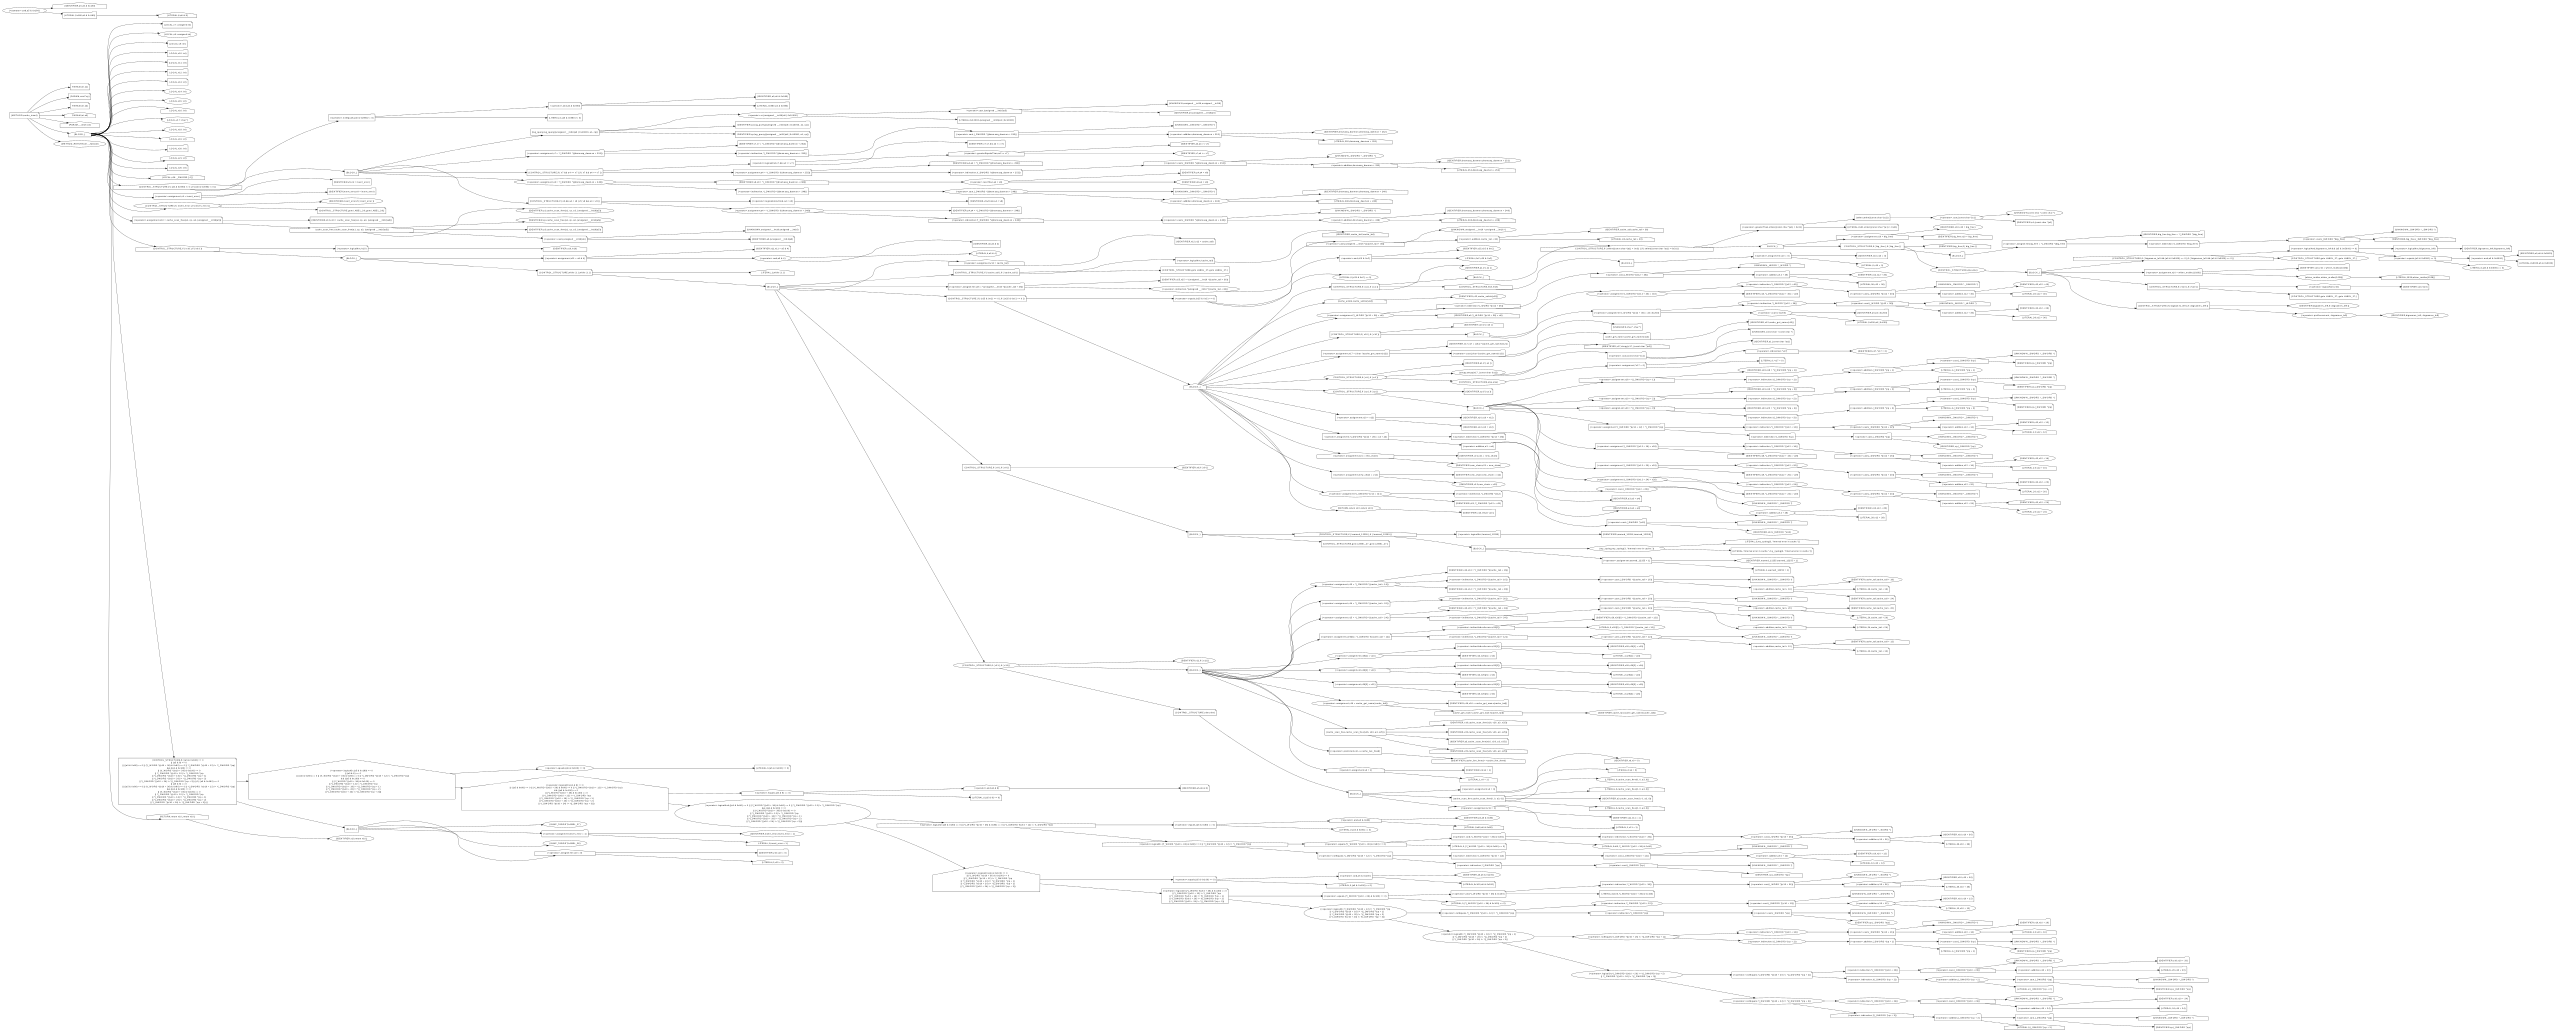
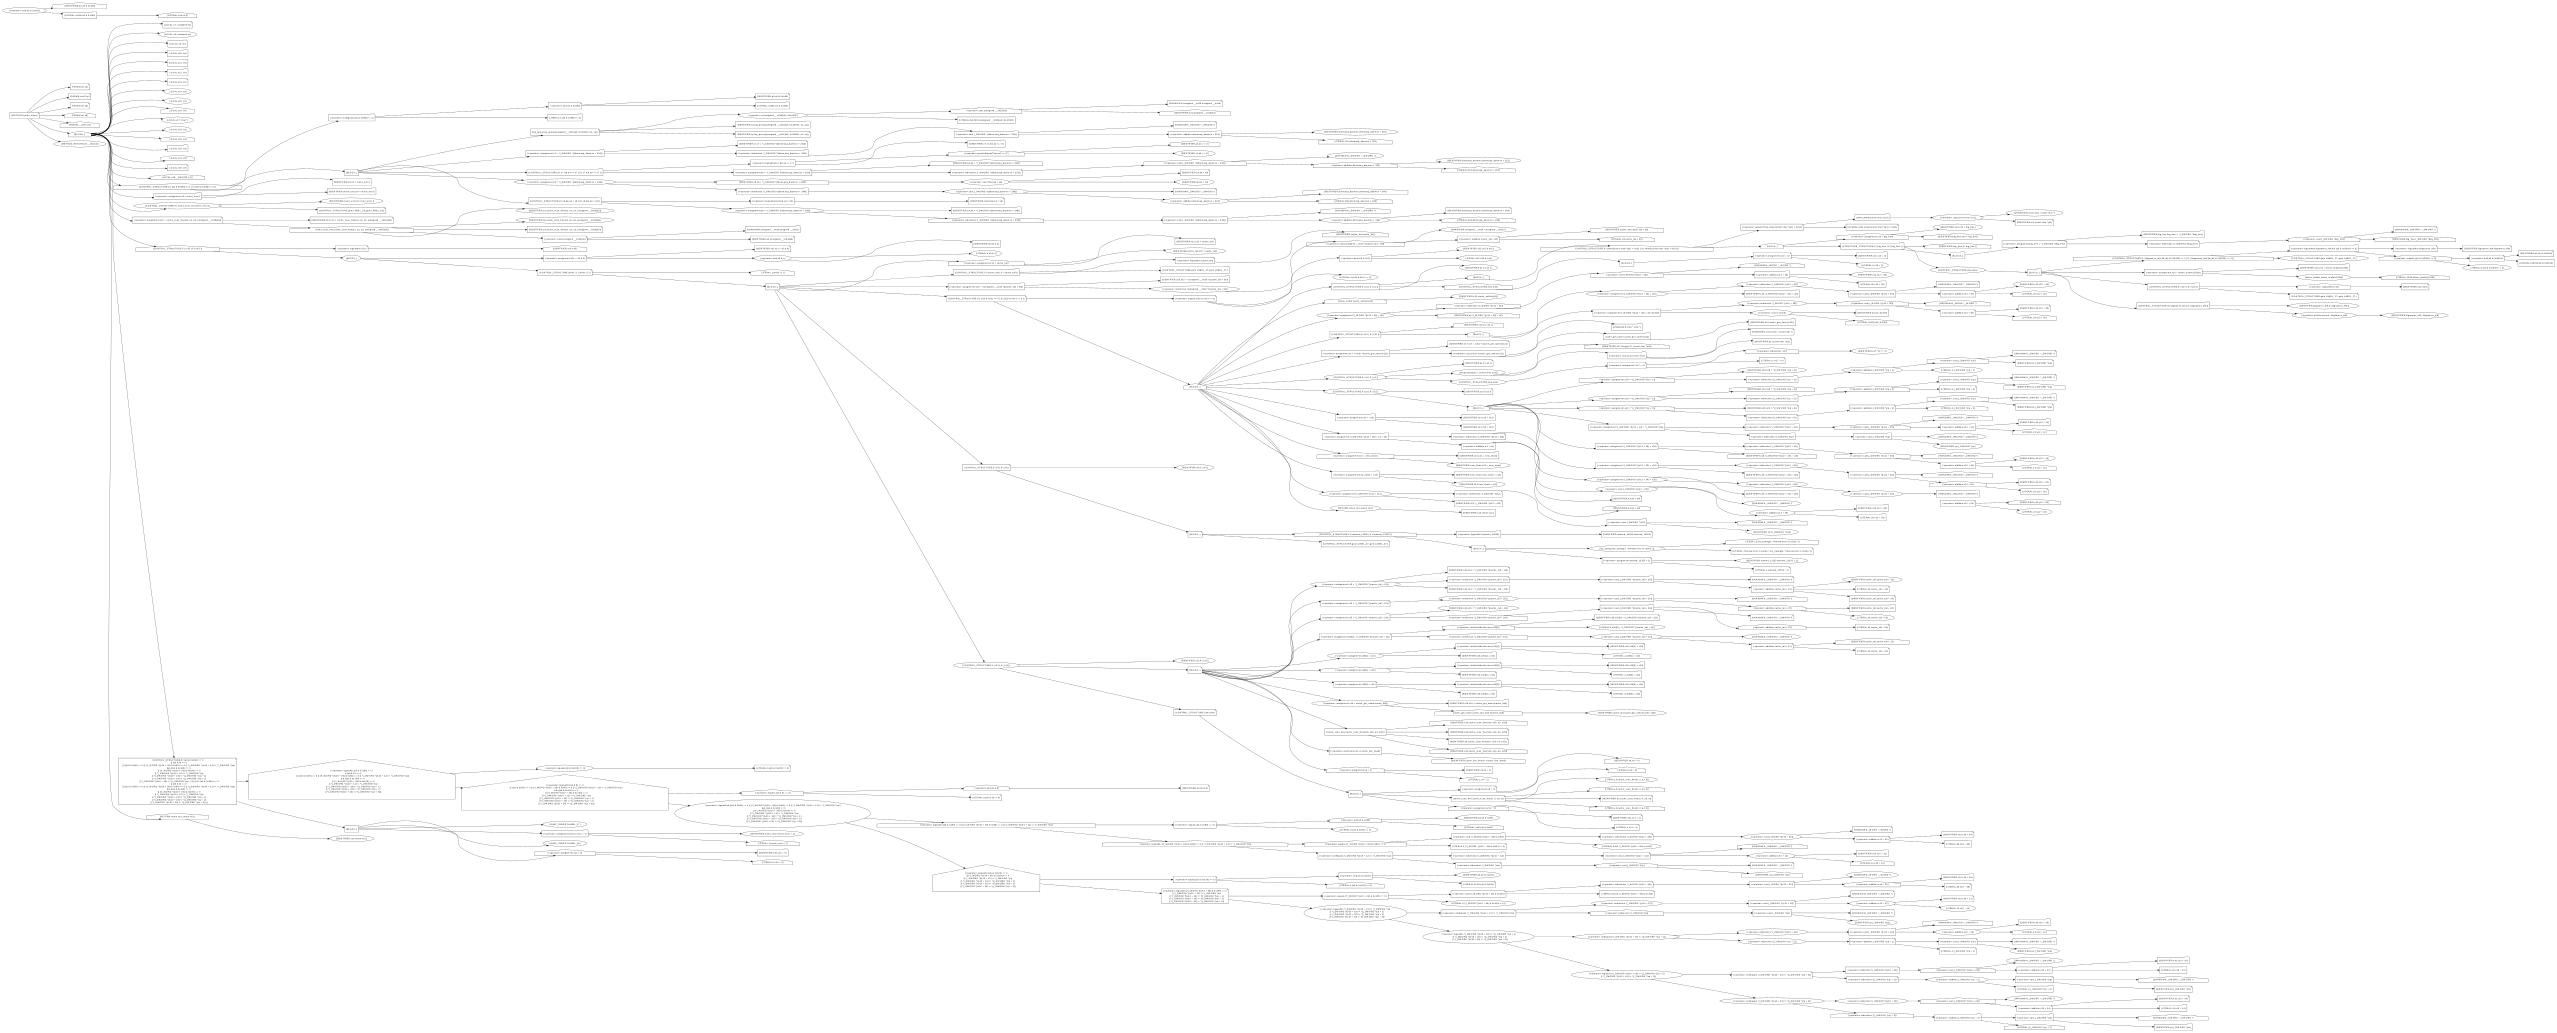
node "(CONTROL_STRUCTURE,if ( big_free ),if ( big_free ))": label "(CONTROL_STRUCTURE,if ( big_free ),if ( big_free ))" -> "(STRUCTURE_STRUCTURE,if ( big_free ),if ( big_free ))"
node "(IDENTIFIER,cache_tail,v12 = cache_tail)": added
edge "(<operator>.cast,(_DWORD *)(v12 + 24))" -> "(<operator>.addition,v12 + 24)": removed
